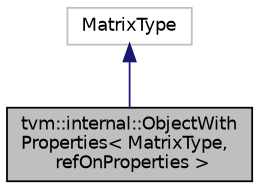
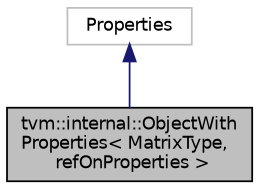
node "MatrixType": label "MatrixType" -> "Properties"
